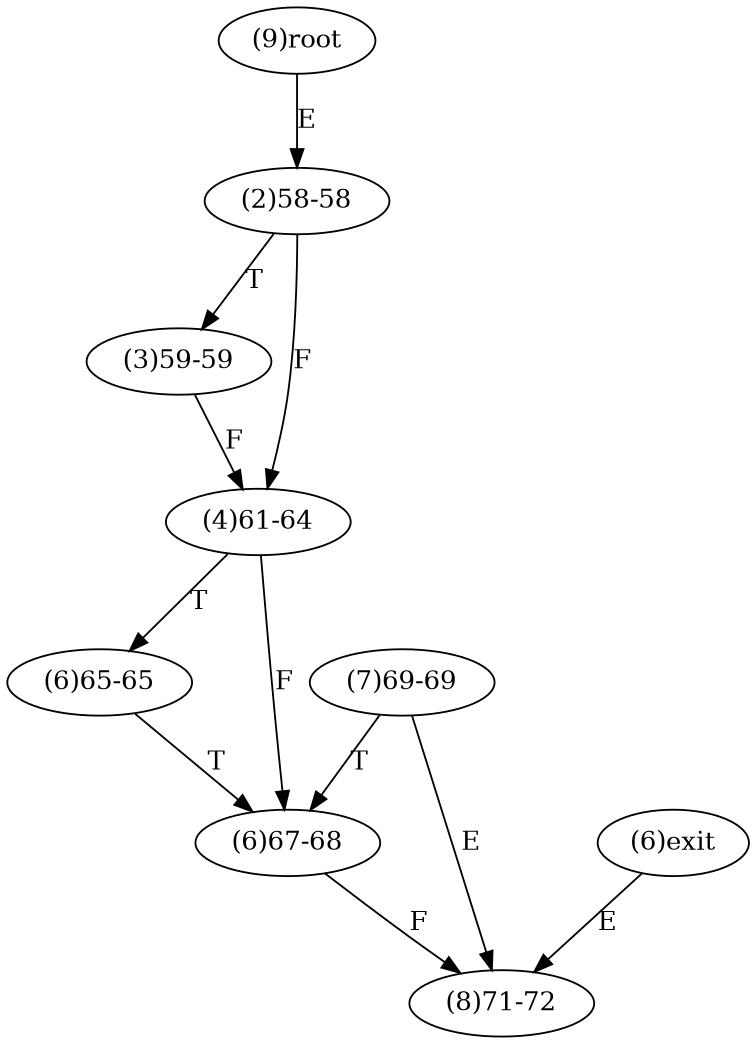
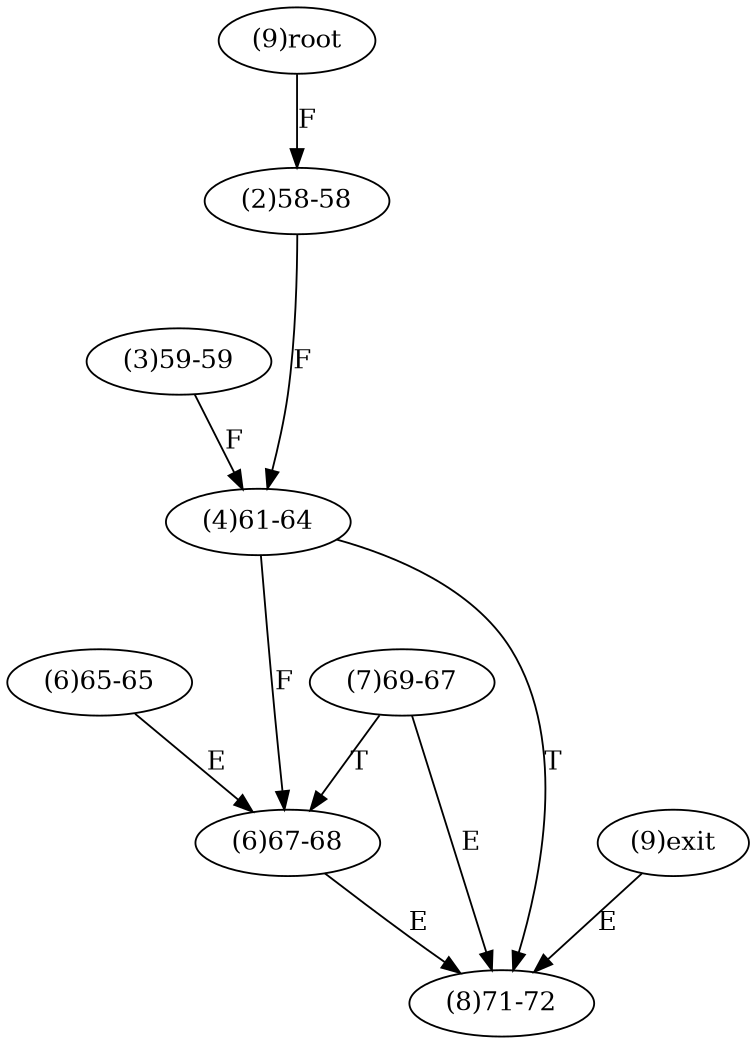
edge "(9)root" -> "(2)58-58": label "E" -> "F"
edge "(2)58-58" -> "(3)59-59": removed, label "T"
edge "(4)61-64" -> "(6)65-65": now "(4)61-64" -> "(8)71-72"
node "(7)69-69": label "(7)69-69" -> "(7)69-67"
edge "(6)65-65" -> "(6)67-68": label "T" -> "E"
node "(6)exit": label "(6)exit" -> "(9)exit"
edge "(6)67-68" -> "(8)71-72": label "F" -> "E"
